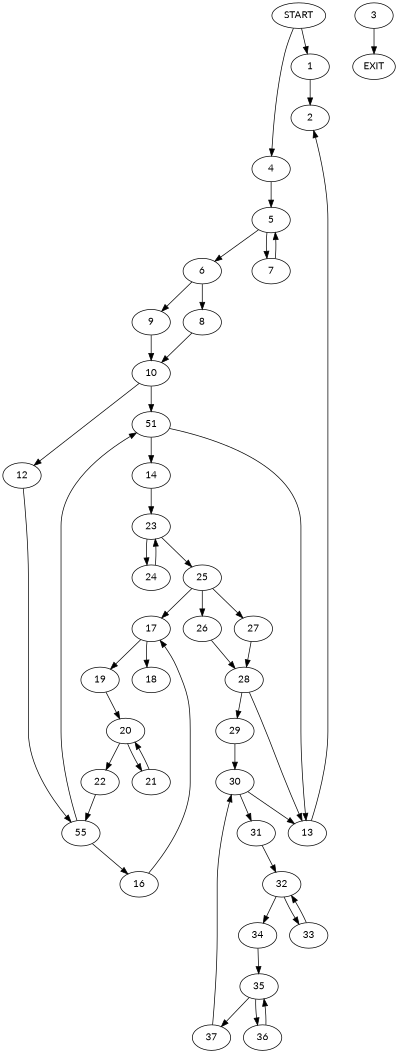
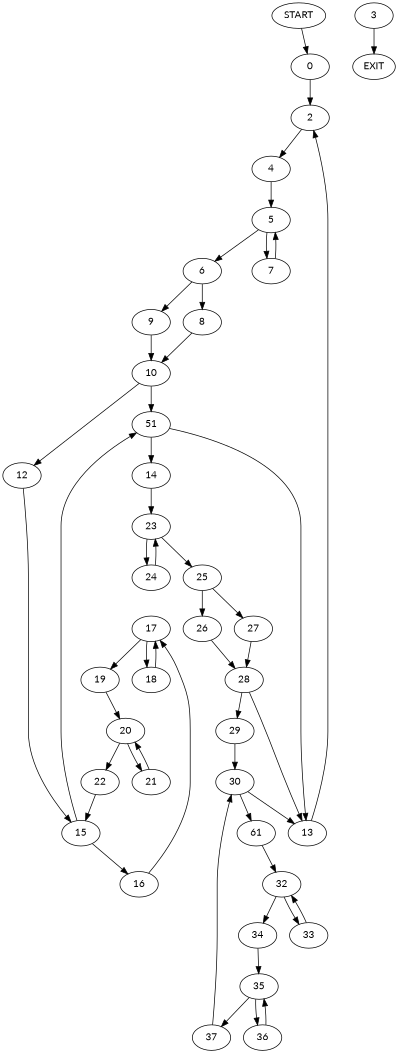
node "1": label "1" -> "0"
edge "START" -> "4": now "2" -> "4"
edge "25" -> "17": now "18" -> "17"
node "55": label "55" -> "15"
node "31": label "31" -> "61"
